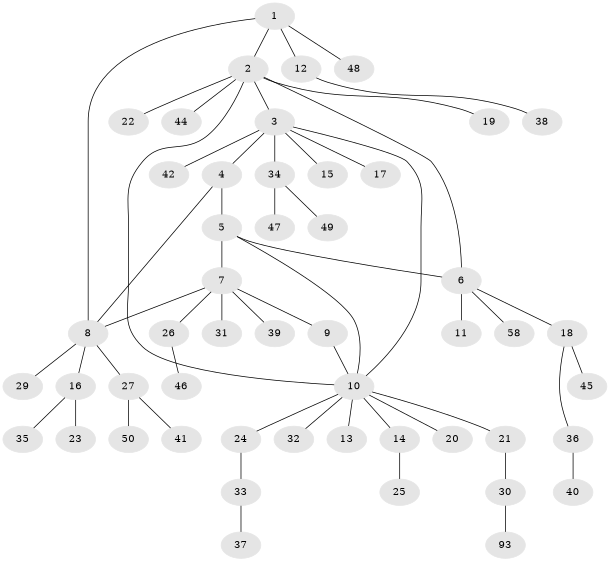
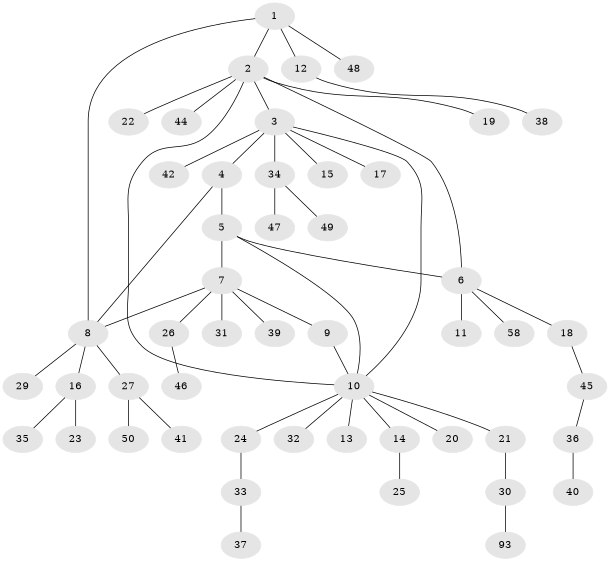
edge "18" -- "36": now "45" -- "36"
